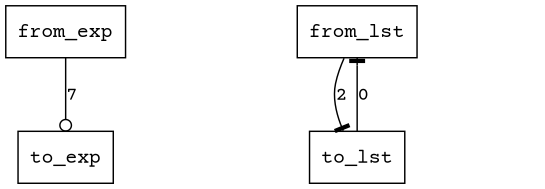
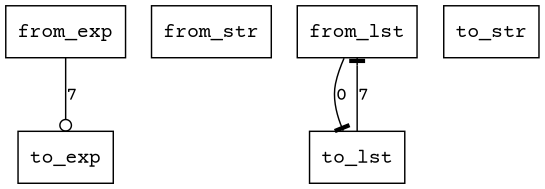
node "from_str": added
node "to_str": added
edge "from_lst" -> "to_lst": label "2" -> "0"
edge "to_lst" -> "from_lst": label "0" -> "7"
